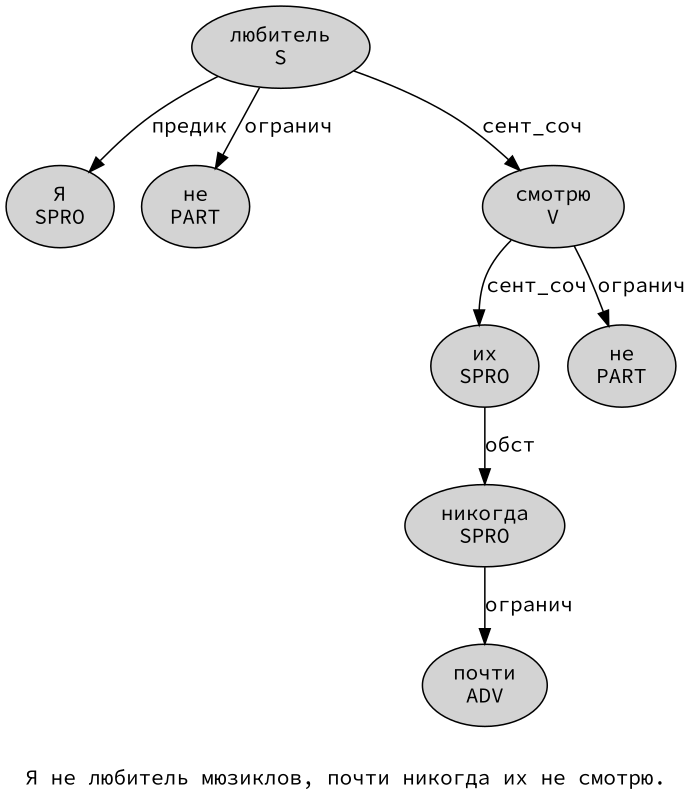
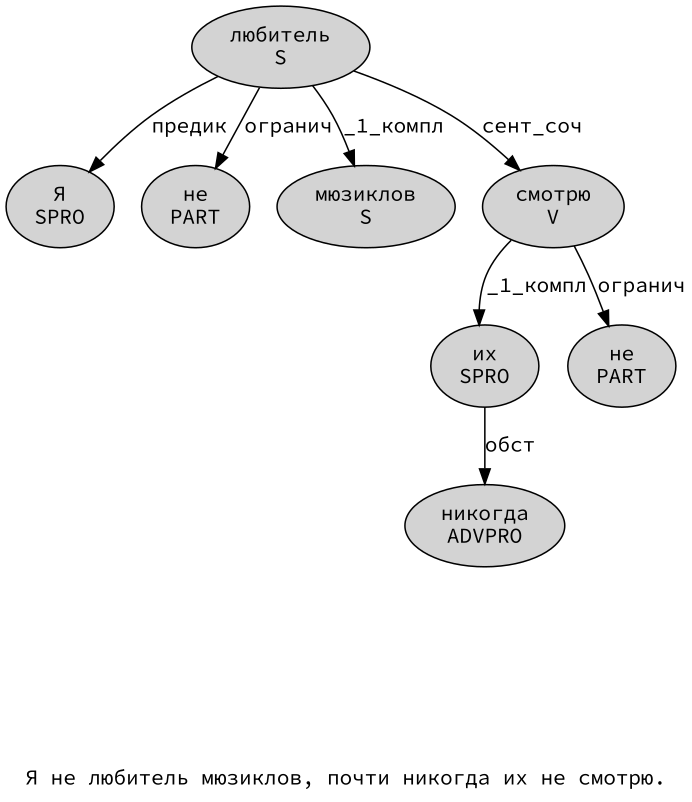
node "мюзиклов S": added
edge "смотрю V" -> "их SPRO": label "сент_соч" -> "_1_компл"
node "никогда SPRO": label "никогда SPRO" -> "никогда ADVPRO"
node "почти ADV": removed
